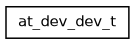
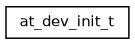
node "at_dev_dev_t": label "at_dev_dev_t" -> "at_dev_init_t"
